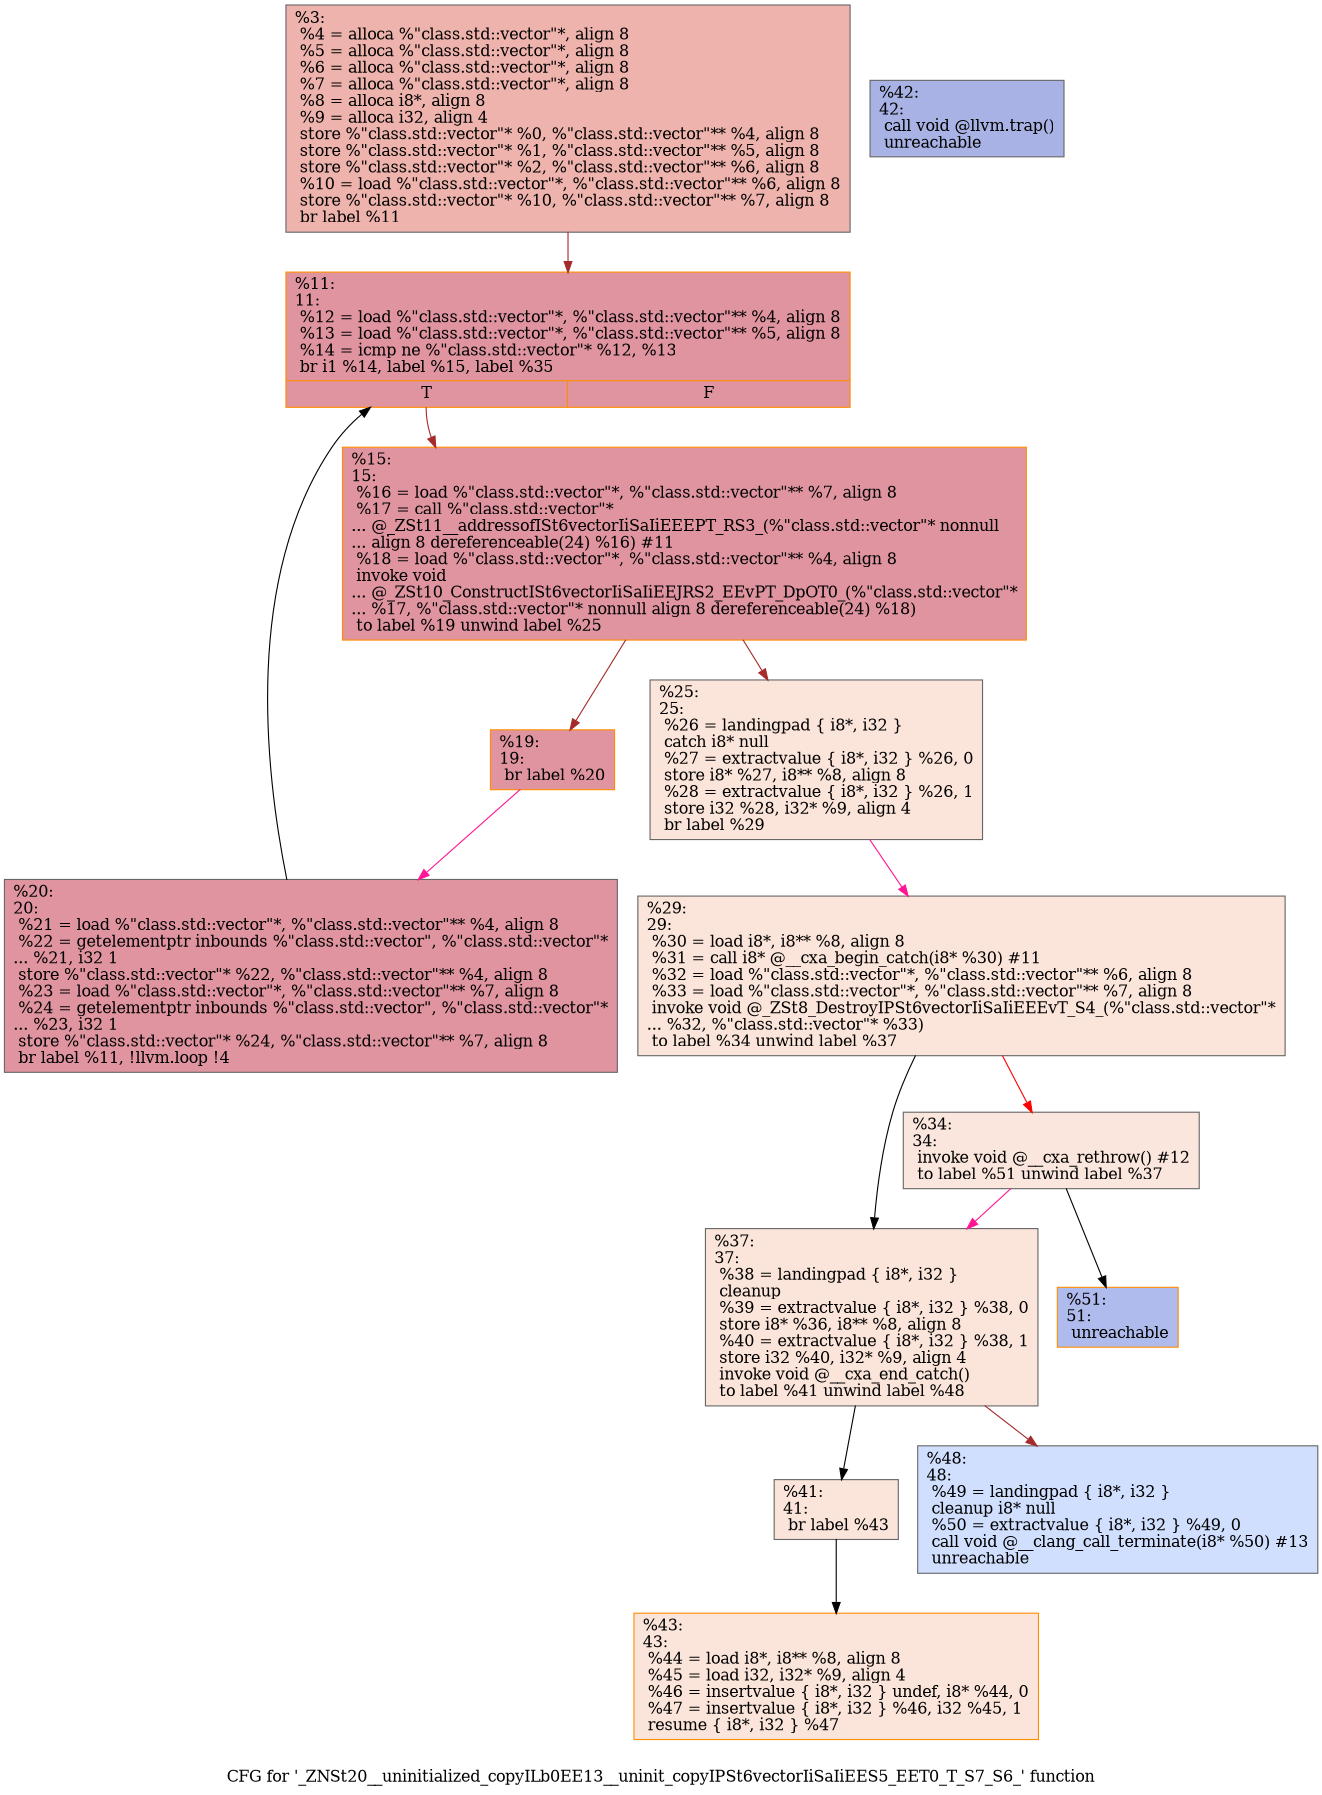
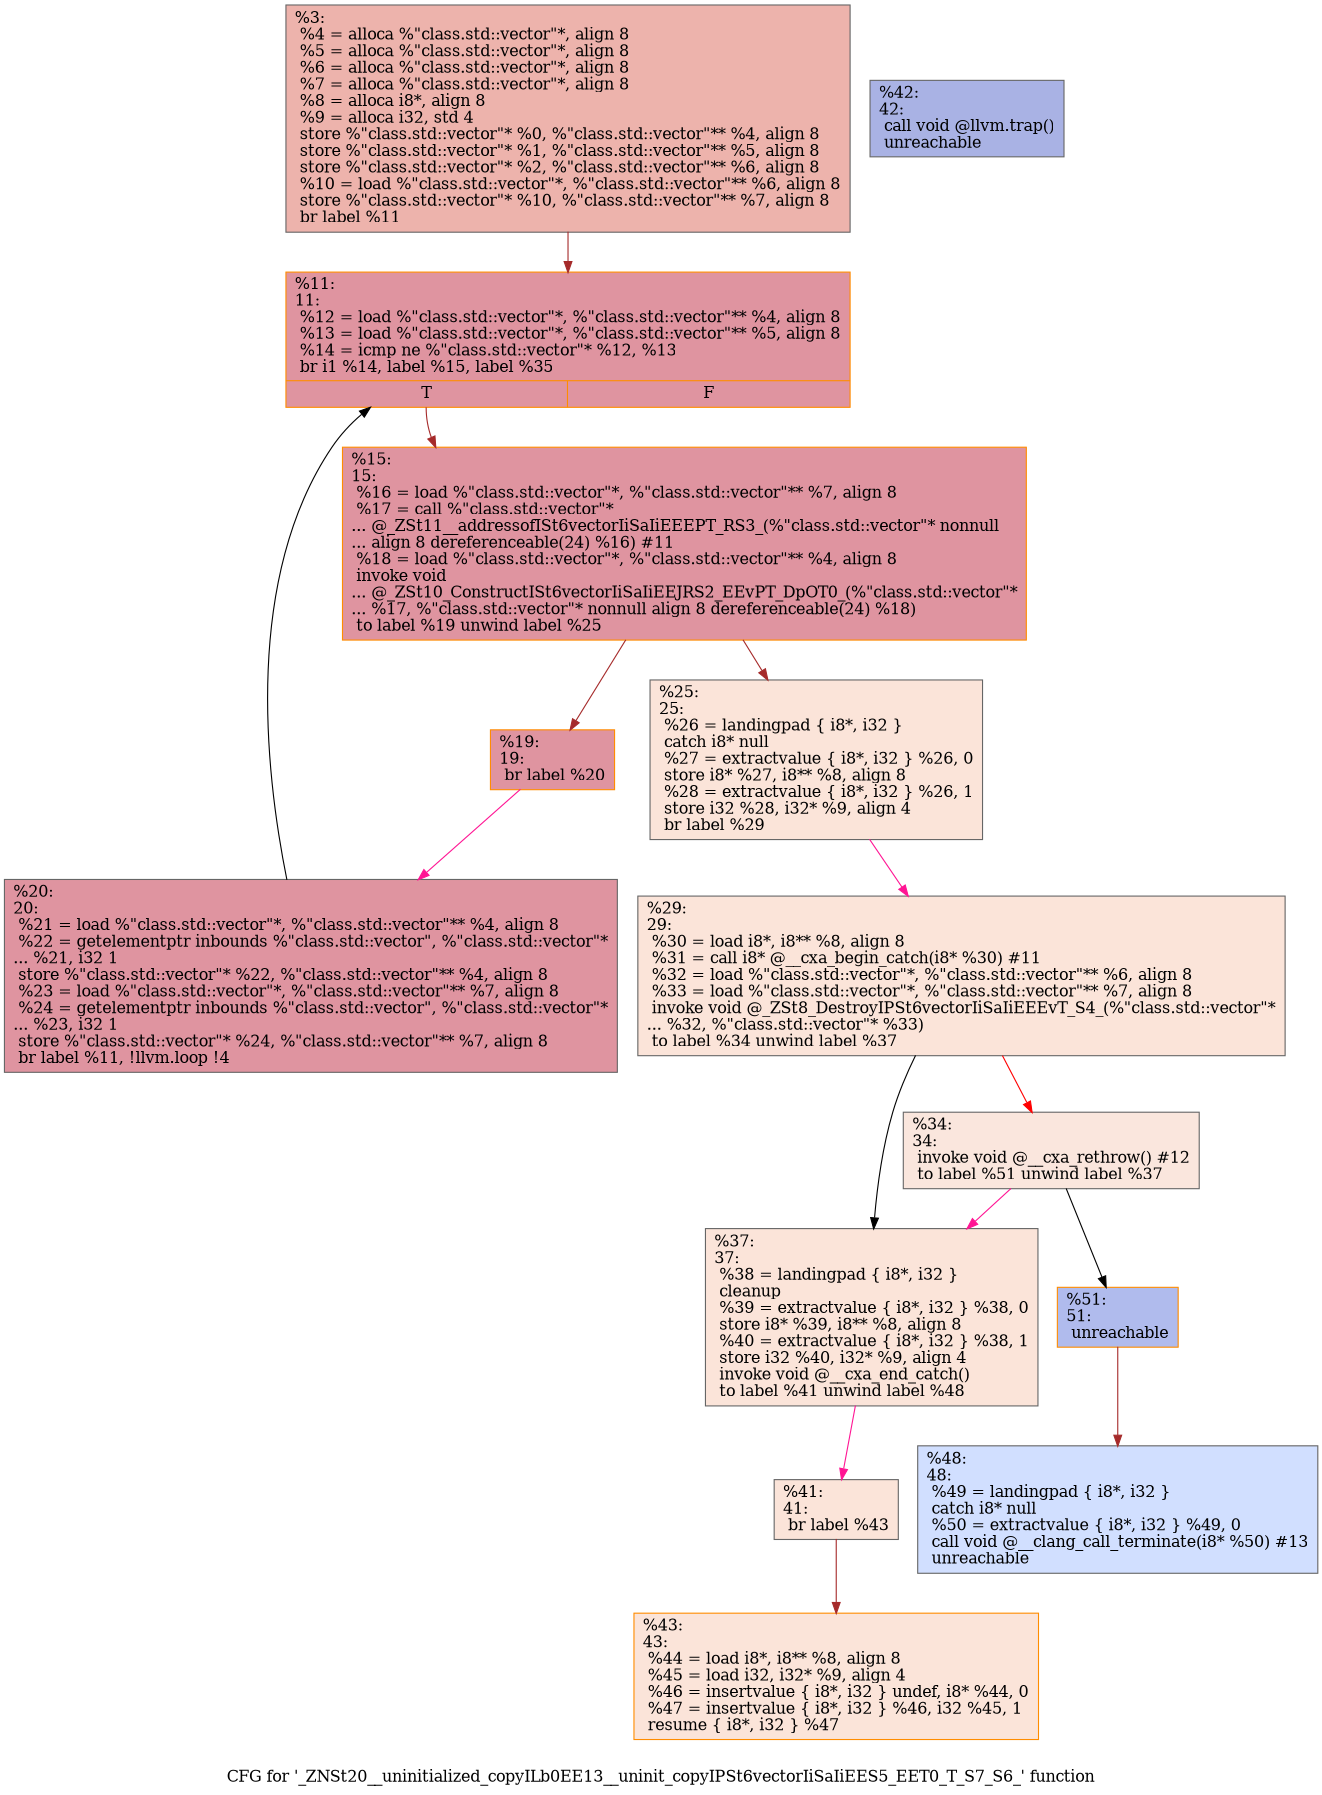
node "%3:": text "%9 = alloca i32, align 4" -> "%9 = alloca i32, std 4"
node "%37:": text "store i8* %36, i8** %8, align 8" -> "store i8* %39, i8** %8, align 8"
edge "%37:" -> "%48:": now "%51:" -> "%48:"
edge "%37:" -> "%41:": color black -> deeppink
node "%48:": text "cleanup i8* null" -> "catch i8* null"
edge "%41:" -> "%43:": color black -> brown
